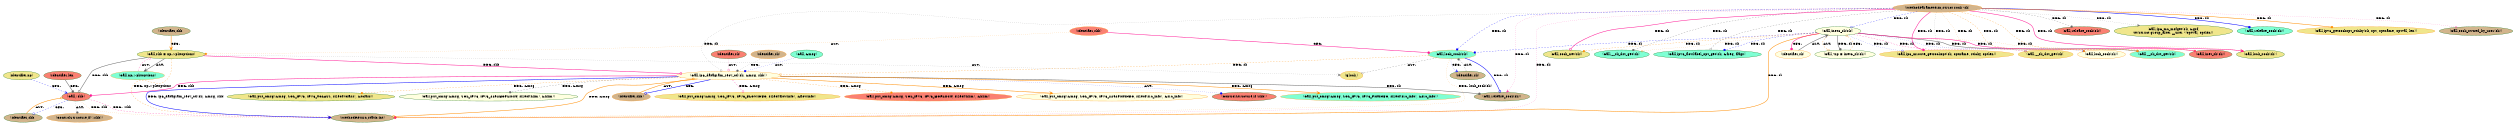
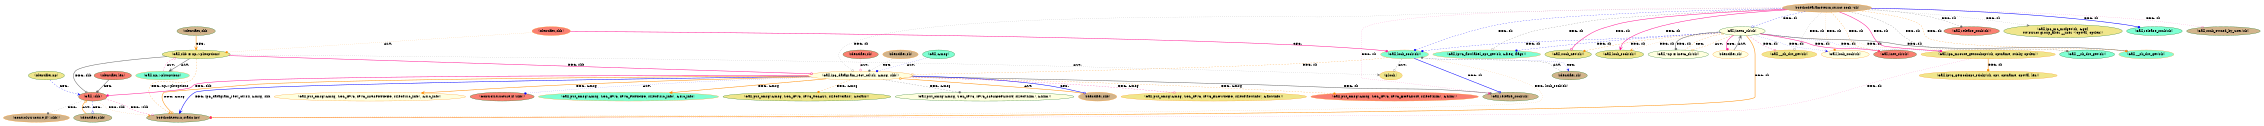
edge "(MethodParameterIn,struct sock *sk)" -> "(Call,ipv6_getsockopt_sticky(sk, opt, optname, optval, len))": now "(Call,ip6_mroute_getsockopt(sk, optname, sticky, optlen))" -> "(Call,ipv6_getsockopt_sticky(sk, opt, optname, optval, len))"
node "(Call,ipv6_flowlabel_opt_get(sk, &freq, flags))": color darkgreen -> darkorange
edge "(Call,!skb)" -> "(ControlStructure,if (!skb))": label "AST: " -> "DDG: "
edge "(MethodParameterIn,struct sock *sk)" -> "(MethodReturn,static int)": now "(Call,ip6_mroute_getsockopt(sk, optname, sticky, optlen))" -> "(MethodReturn,static int)"
